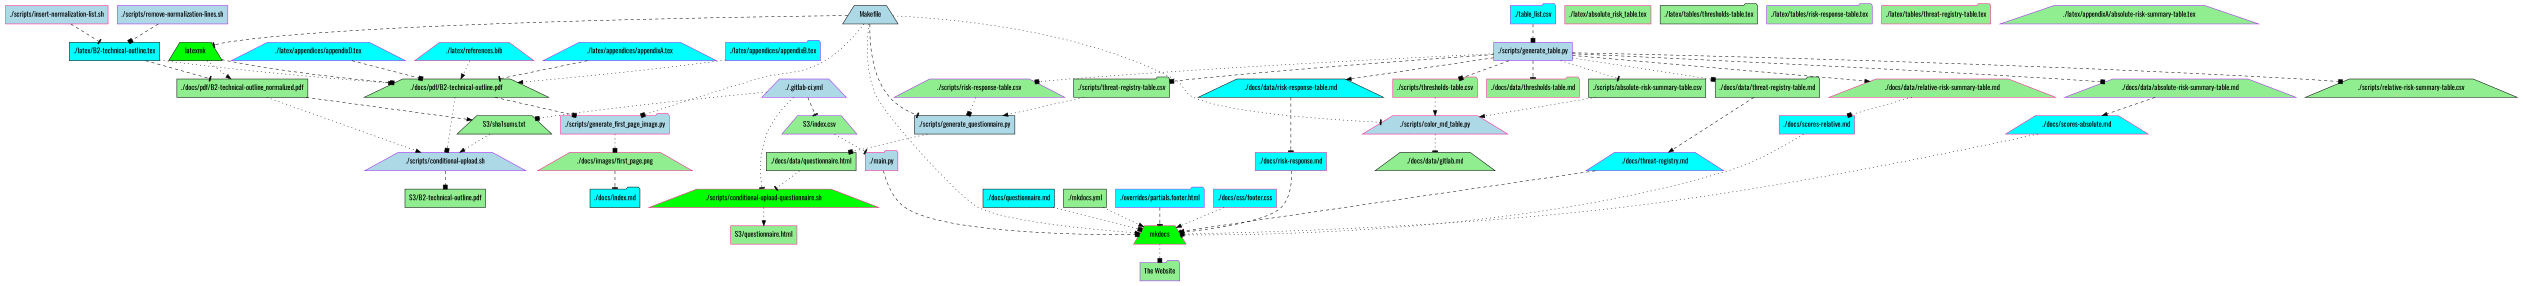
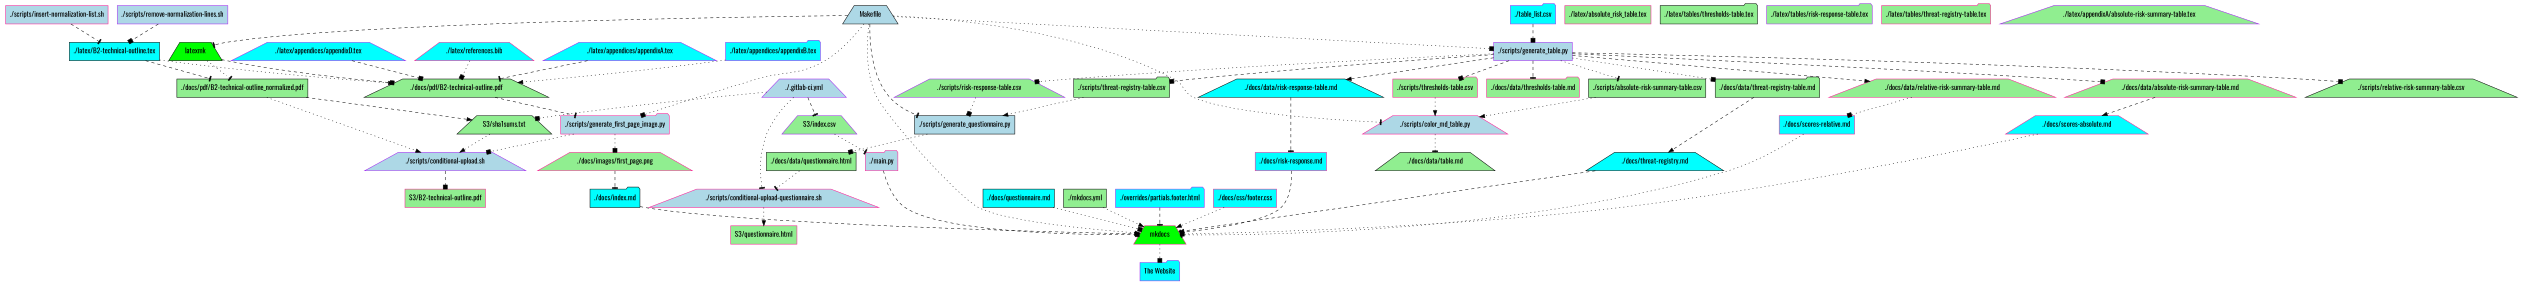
edge "Makefile" -> "./scripts/generate_table.py": added
edge "./latex/references.bib" -> "./docs/pdf/B2-technical-outline.pdf": arrowhead normal -> box
edge "latexmk" -> "./docs/pdf/B2-technical-outline_normalized.pdf": arrowhead normal -> tee
node "./docs/data/absolute-risk-summary-table.md": color purple -> deeppink
edge "./docs/pdf/B2-technical-outline.pdf" -> "./scripts/generate_first_page_image.py": arrowhead box -> tee
edge "./docs/pdf/B2-technical-outline.pdf" -> "./scripts/conditional-upload.sh": now "./scripts/generate_first_page_image.py" -> "./scripts/conditional-upload.sh"
node "./docs/data/gitlab.md": label "./docs/data/gitlab.md" -> "./docs/data/table.md"
node "./docs/threat-registry.md": color purple -> black
node "S3/B2-technical-outline.pdf": color black -> deeppink
node "./scripts/conditional-upload-questionnaire.sh": fillcolor green -> lightblue
edge "./docs/index.md" -> "mkdocs": added
node "The Website": fillcolor lightgreen -> cyan
